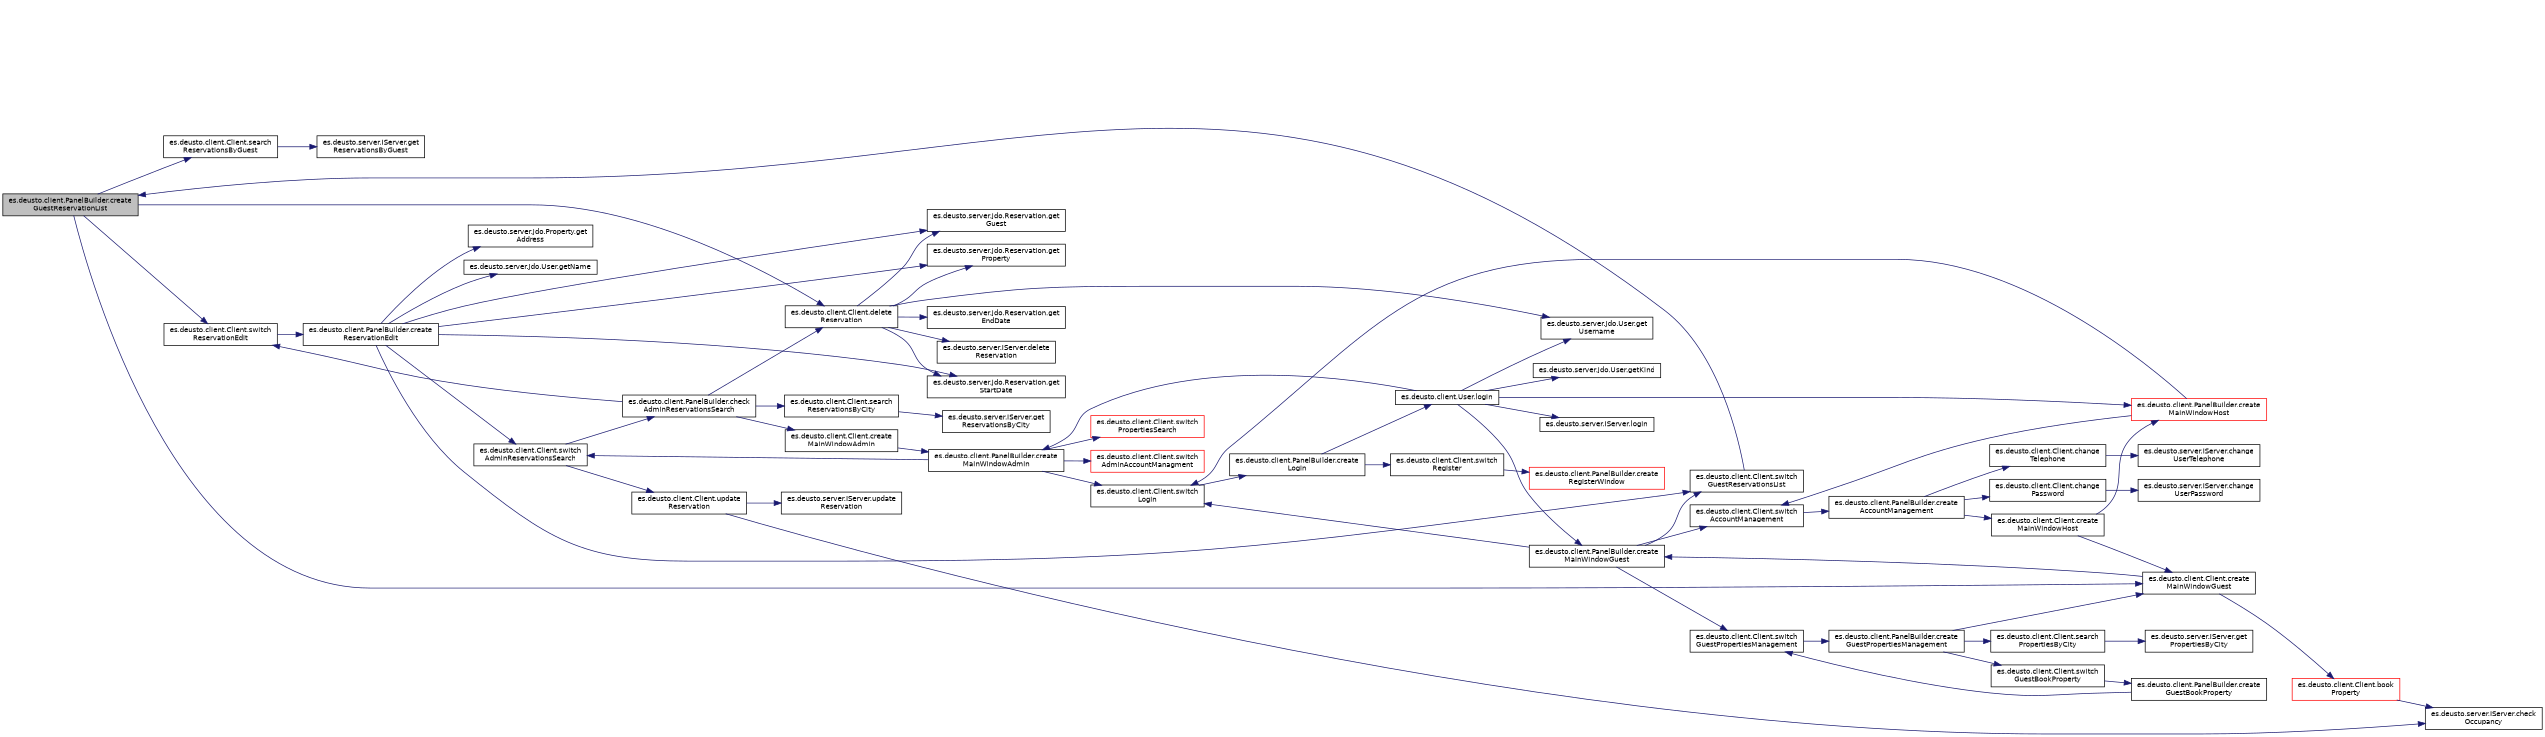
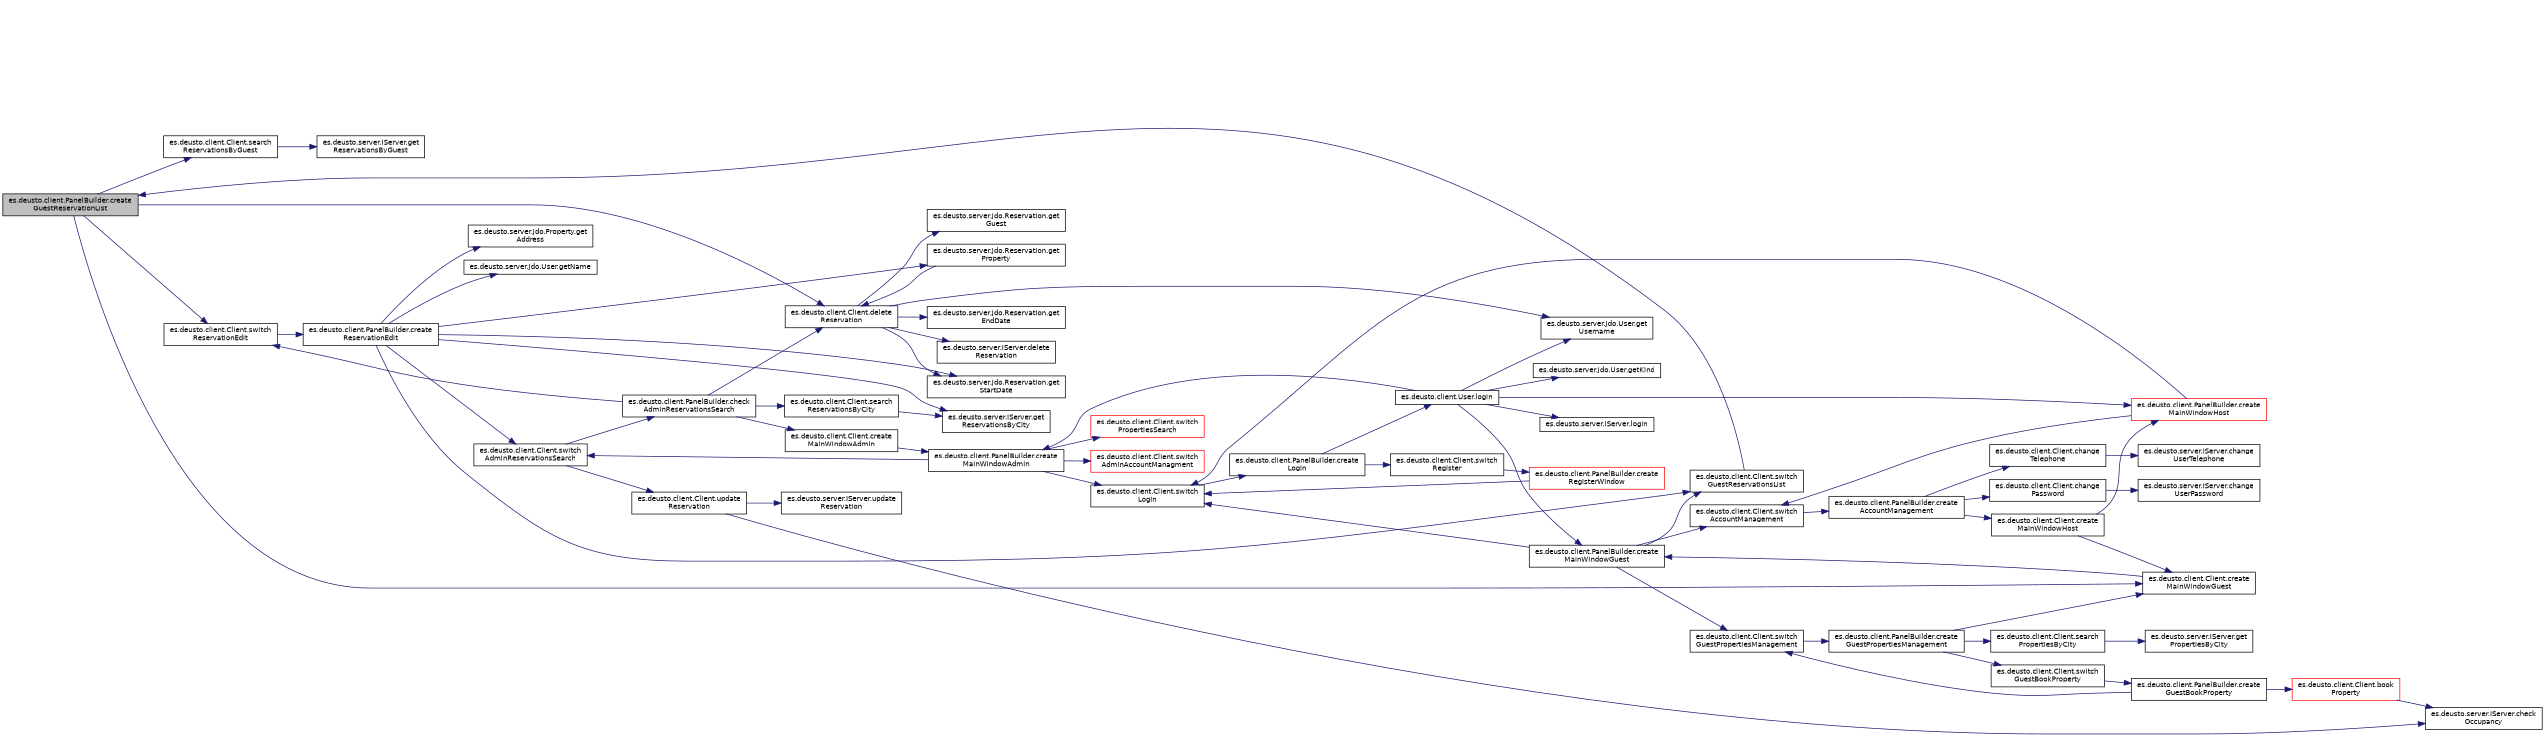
edge "es.deusto.client.PanelBuilder.create ReservationEdit" -> "es.deusto.server.jdo.Reservation.get Guest": now "es.deusto.client.PanelBuilder.create ReservationEdit" -> "es.deusto.server.IServer.get ReservationsByCity"
edge "es.deusto.client.Client.delete Reservation" -> "es.deusto.server.jdo.Reservation.get Property": reversed
edge "es.deusto.client.PanelBuilder.create RegisterWindow" -> "es.deusto.client.Client.switch Login": added
edge "es.deusto.client.Client.create MainWindowGuest" -> "es.deusto.client.Client.book Property": now "es.deusto.client.PanelBuilder.create GuestBookProperty" -> "es.deusto.client.Client.book Property"
